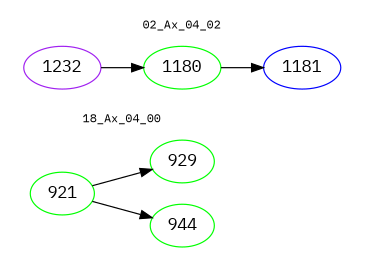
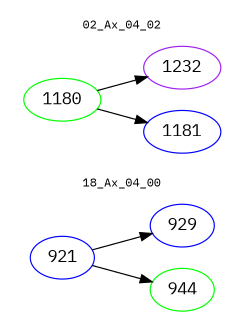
edge "1232" -> "1180": reversed
node "929": color green -> blue
node "921": color green -> blue
